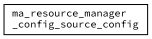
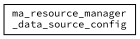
node "ma_resource_manager _config_source_config": label "ma_resource_manager _config_source_config" -> "ma_resource_manager _data_source_config"
